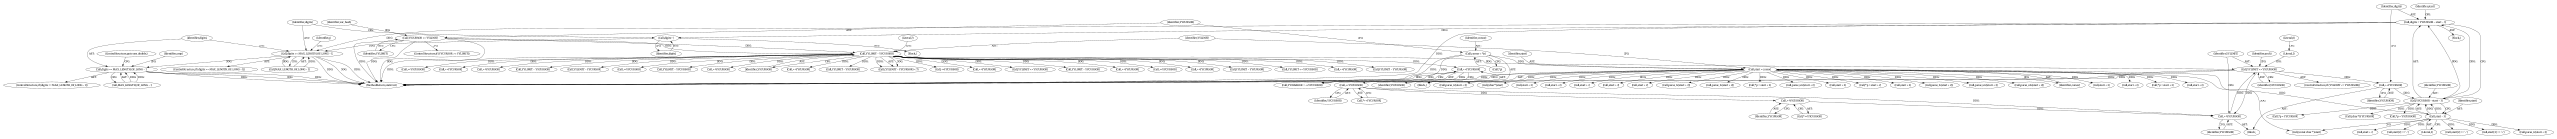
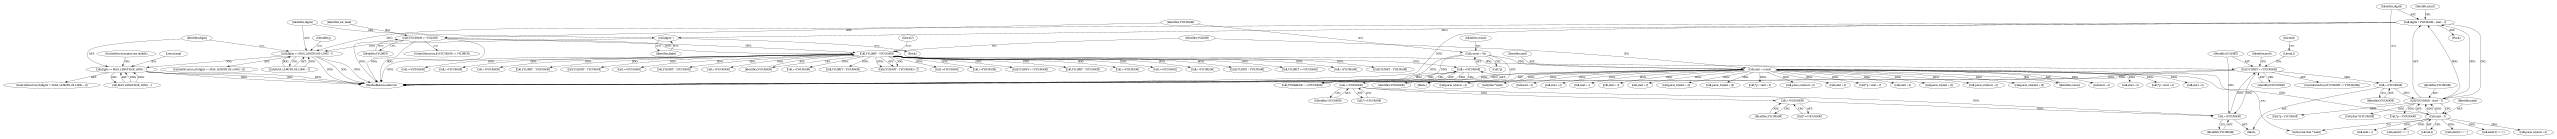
node "(Identifier,cmp)": label "(Identifier,cmp)" -> "(Literal,cmp)"
